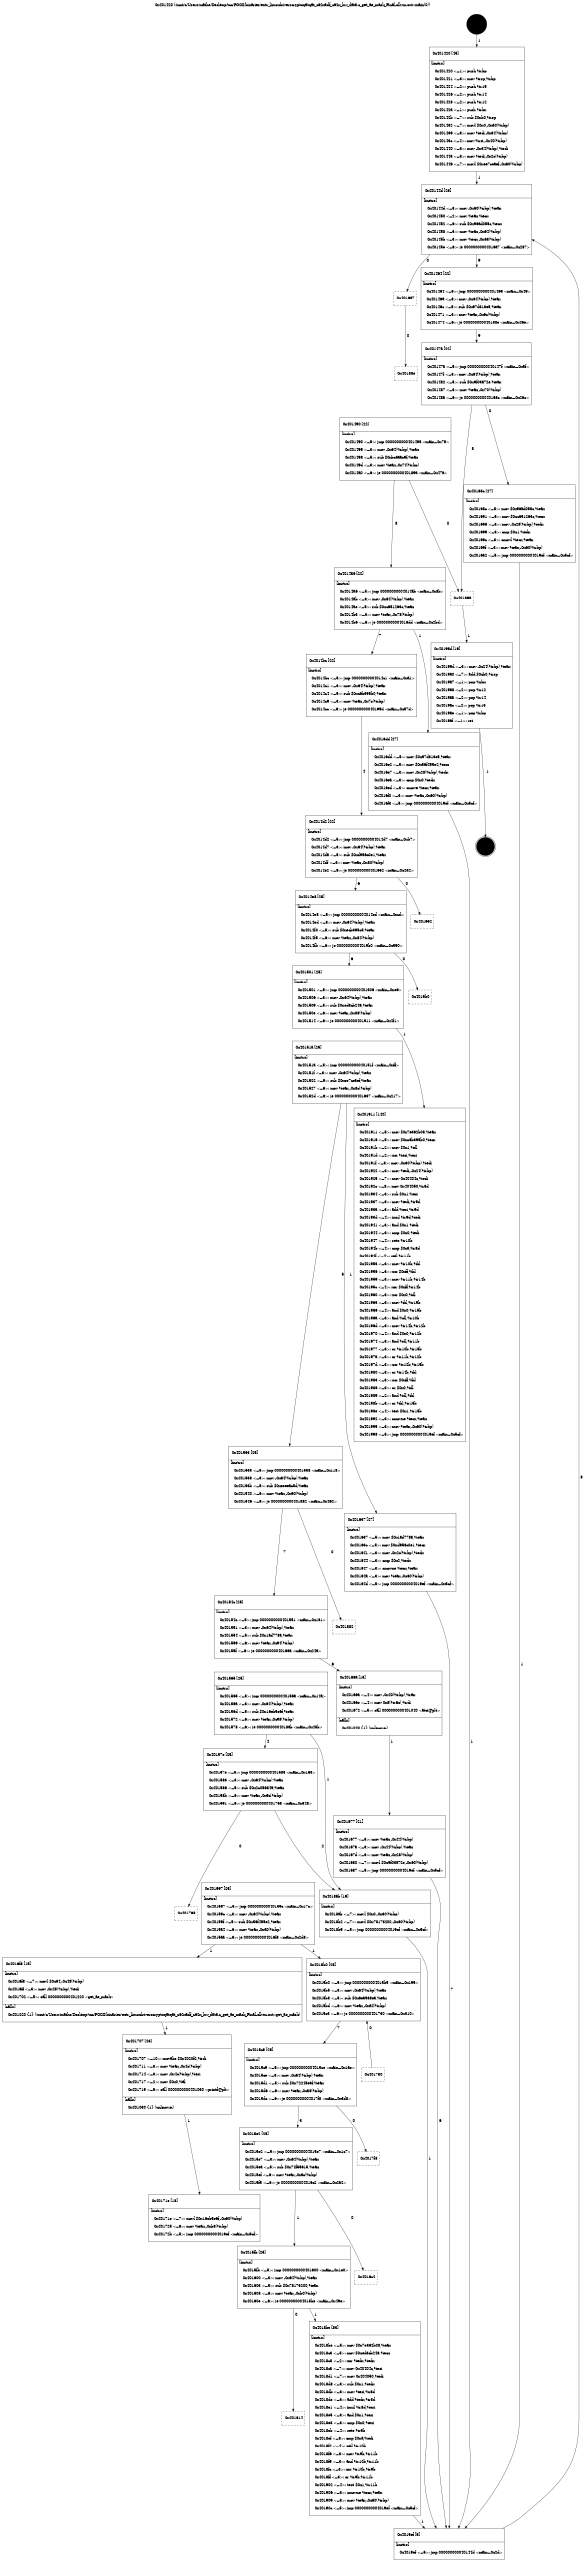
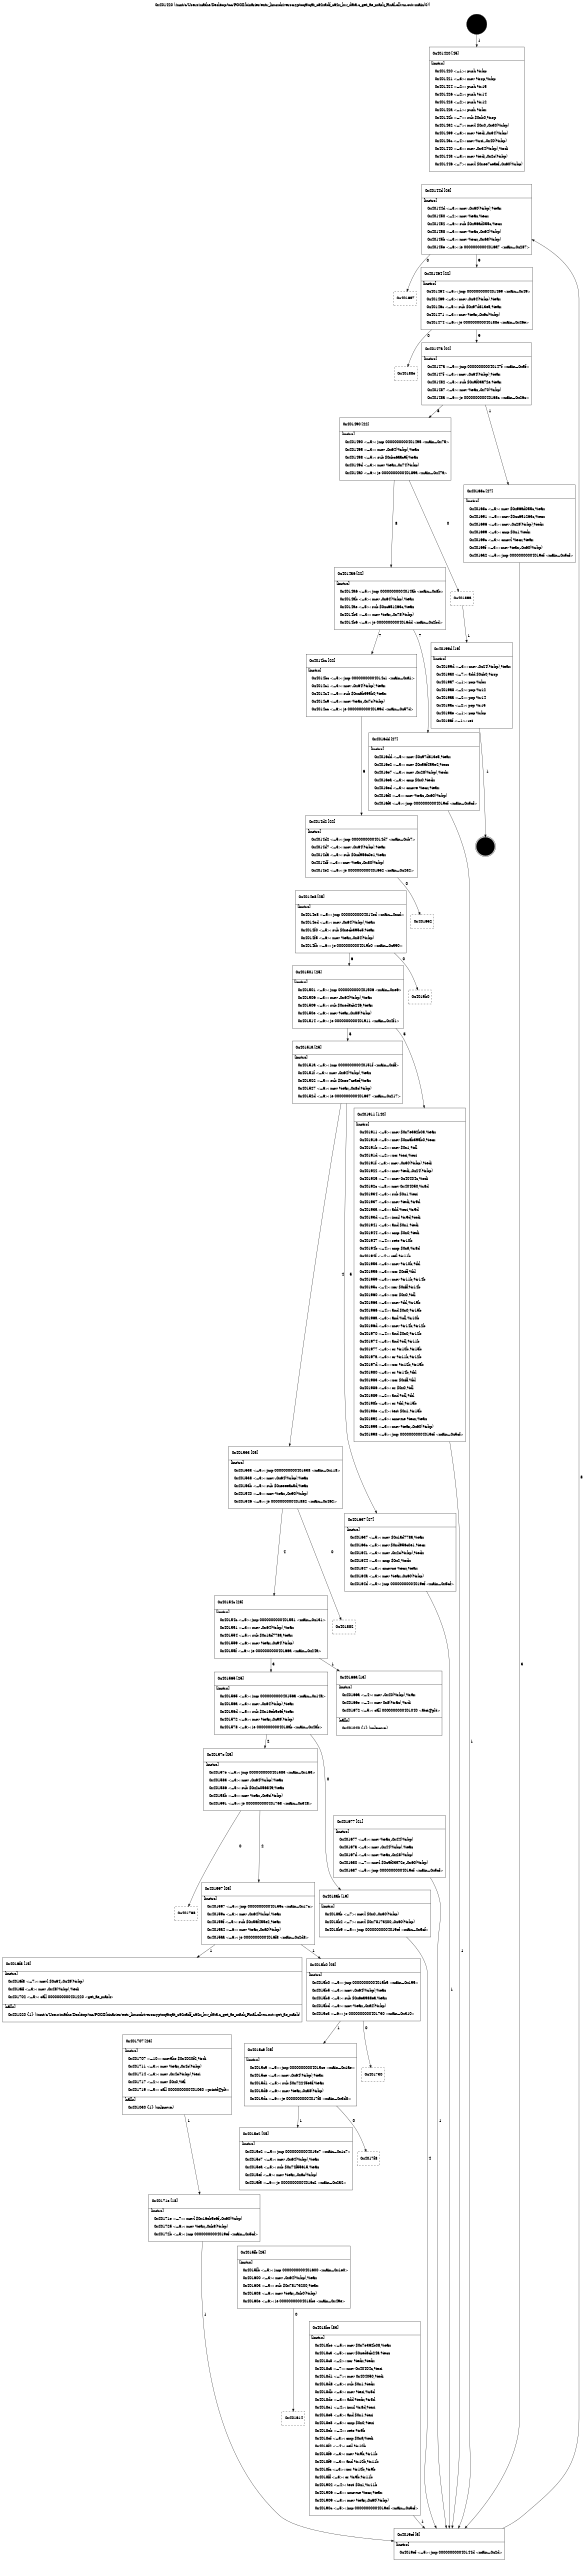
edge "0x401420 [45]" -> "0x40144d [23]": removed, label "1"
edge "0x4016a7" -> "0x40188e": now "0x401464 [22]" -> "0x40188e"
edge "0x40147a [22]" -> "0x40168c [27]": label " 0" -> " 1"
edge "0x40147a [22]" -> "0x40189a": now "0x40147a [22]" -> "0x401490 [22]"
edge "0x4014a6 [22]" -> "0x4016dd [27]": label " 1" -> " 7"
edge "0x4014bc [22]" -> "0x4014d2 [22]": label " 4" -> " 6"
edge "0x4014d2 [22]" -> "0x4014e8 [25]": removed, label "6"
edge "0x401501 [25]" -> "0x40151a [25]": added, label "5"
edge "0x401501 [25]" -> "0x401911 [140]": label " 1" -> " 5"
edge "0x40151a [25]" -> "0x401533 [25]": label " 5" -> " 4"
edge "0x40151a [25]" -> "0x401637 [27]": label " 1" -> " 5"
edge "0x401533 [25]" -> "0x40154c [25]": label " 7" -> " 4"
edge "0x40154c [25]" -> "0x401565 [25]": added, label "3"
edge "0x40154c [25]" -> "0x40166a [13]": label " 6" -> " 1"
edge "0x40168c [27]" -> "0x4019ef [5]": label " 1" -> " 3"
edge "0x40166a [13]" -> "0x401677 [21]": removed, label "1"
edge "0x401565 [25]" -> "0x4018ab [19]": label " 1" -> " 0"
edge "0x40157e [25]" -> "0x4018ab [19]": now "0x40157e [25]" -> "0x401597 [25]"
edge "0x401911 [140]" -> "0x4019ef [5]": added, label "1"
edge "0x401637 [27]" -> "0x4019ef [5]": label " 7" -> " 1"
edge "0x4016f8 [15]" -> "0x401707 [23]": removed, label "1"
edge "0x4015b0 [25]" -> "0x4015c9 [25]": label " 7" -> " 1"
edge "0x401730" -> "0x4015b0 [25]": reversed
edge "0x4015c9 [25]" -> "0x4015e2 [25]": label " 3" -> " 1"
edge "0x401677 [21]" -> "0x4019ef [5]": label " 6" -> " 1"
edge "0x4018ab [19]" -> "0x4019ef [5]": label " 1" -> " 4"
edge "0x4015e2 [25]" -> "0x4015fb [25]": removed, label "1"
node "0x4016c2": removed
edge "0x4015fb [25]" -> "0x4018be [83]": removed, label "1"
edge "0x40171e [18]" -> "0x4019ef [5]": added, label "1"
